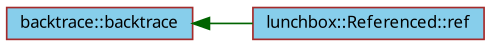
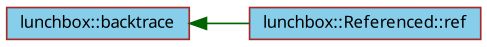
node "backtrace::backtrace": label "backtrace::backtrace" -> "lunchbox::backtrace"
